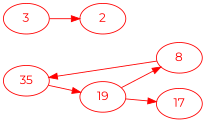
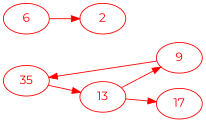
node "3": label "3" -> "6"
node "8": label "8" -> "9"
node "19": label "19" -> "13"
